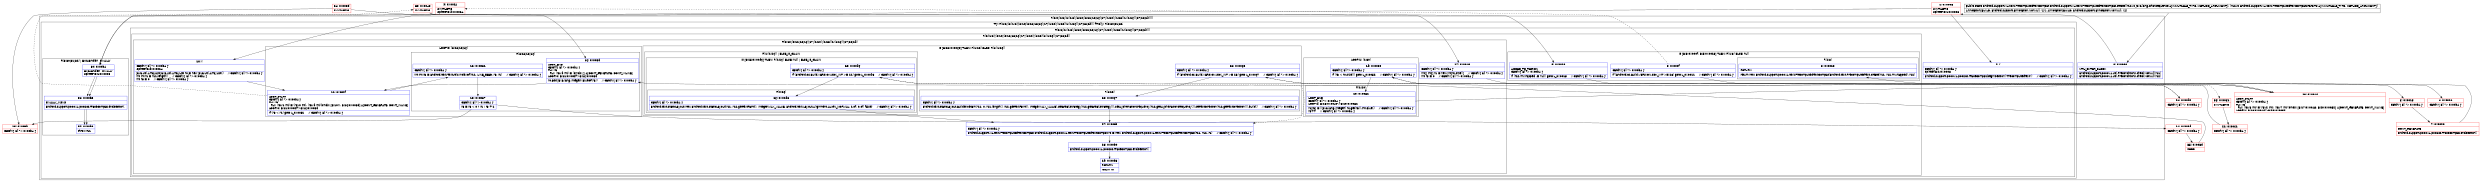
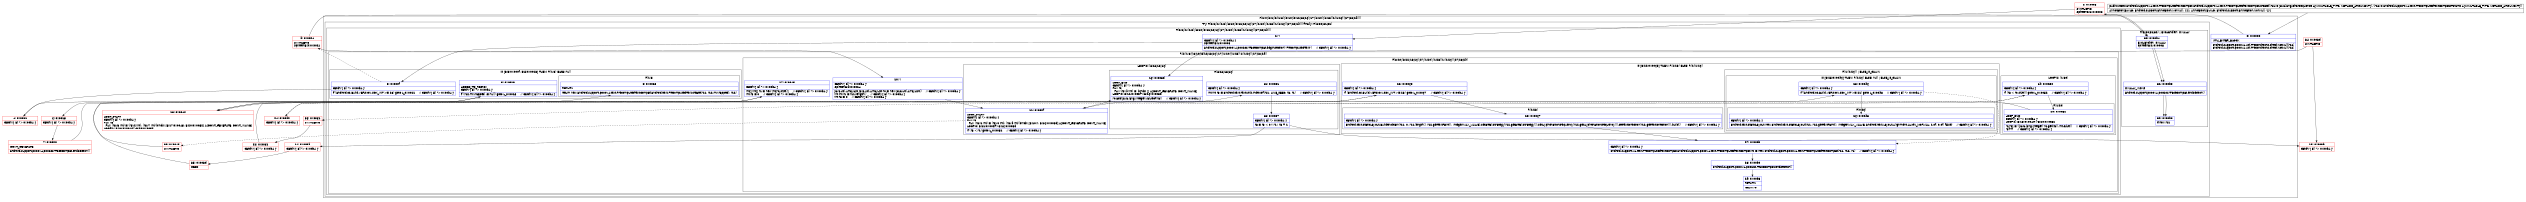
edge "33: 0x0045" -> "5: 0x0013": now "4: 0x0011" -> "5: 0x0013"
edge "2: ?" -> "3: 0x000f": added
edge "26: 0x0098" -> "27: 0x00ab": removed
